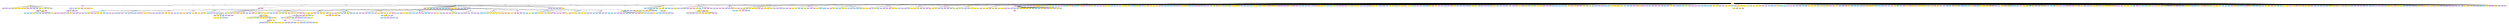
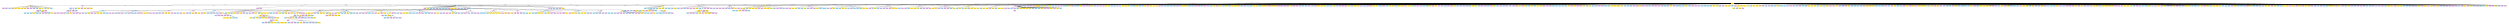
node "cell191": fillcolor plum -> gold
node "cell716": removed
node "cell868": fillcolor gold -> plum
